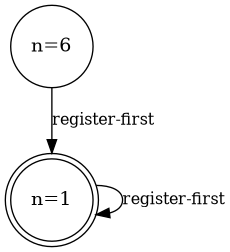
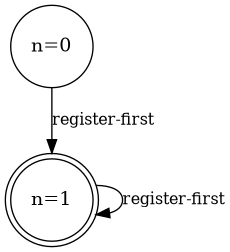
node "n=6": label "n=6" -> "n=0"
